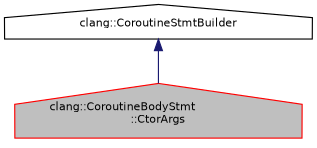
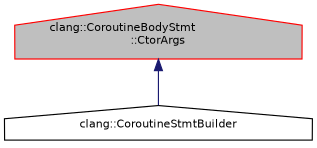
edge "clang::CoroutineBodyStmt ::CtorArgs" -> "clang::CoroutineStmtBuilder": reversed
